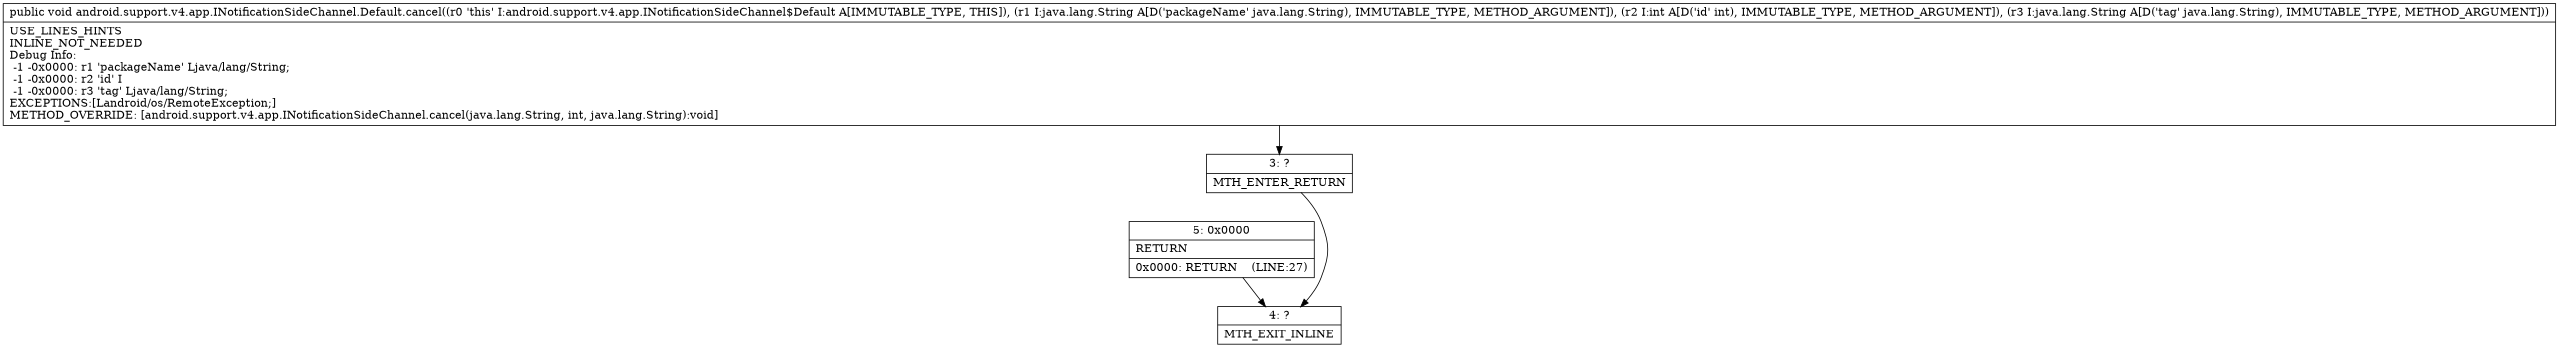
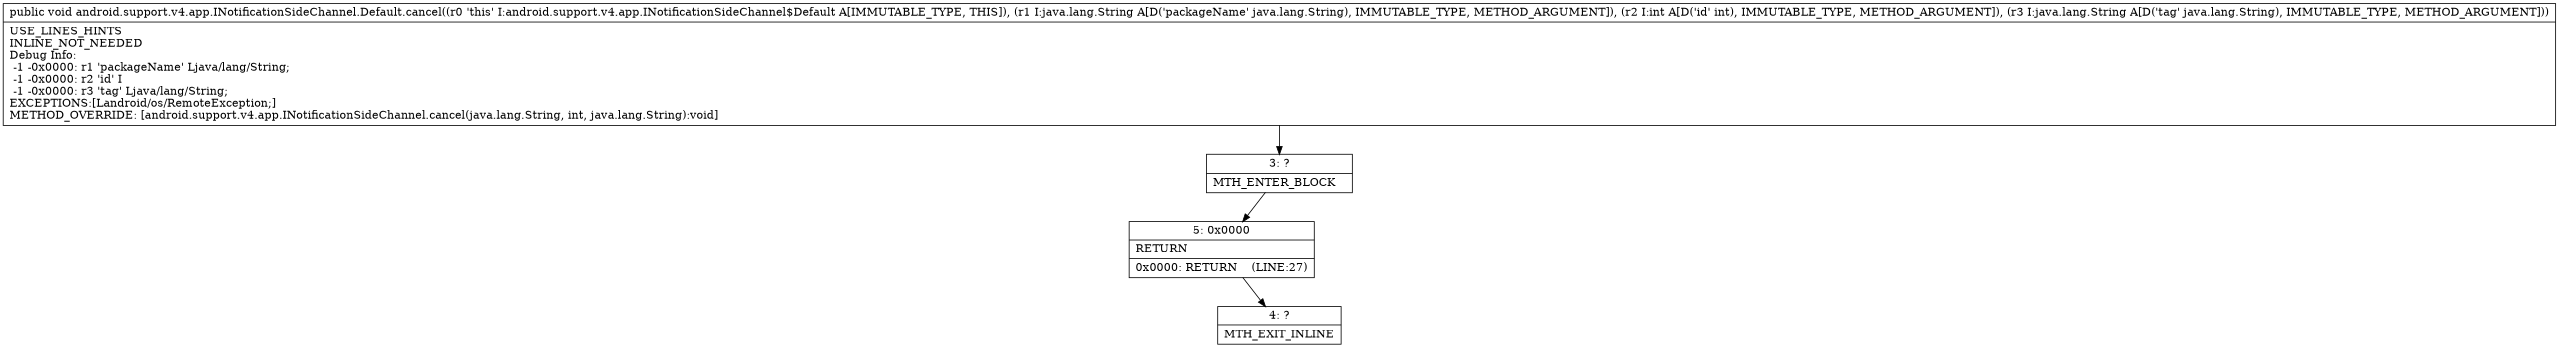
node "3: ?": text "MTH_ENTER_RETURN" -> "MTH_ENTER_BLOCK"
edge "3: ?" -> "4: ?": now "3: ?" -> "5: 0x0000"
